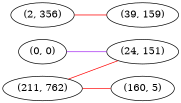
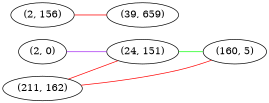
node "(2, 356)": label "(2, 356)" -> "(2, 156)"
node "(39, 159)": label "(39, 159)" -> "(39, 659)"
node "(0, 0)": label "(0, 0)" -> "(2, 0)"
edge "(24, 151)" -- "(160, 5)": added
node "(211, 762)": label "(211, 762)" -> "(211, 162)"
